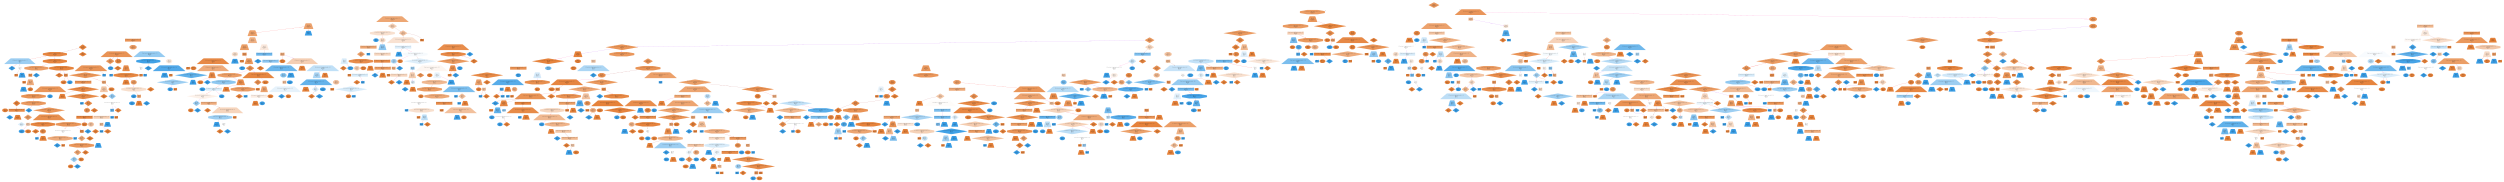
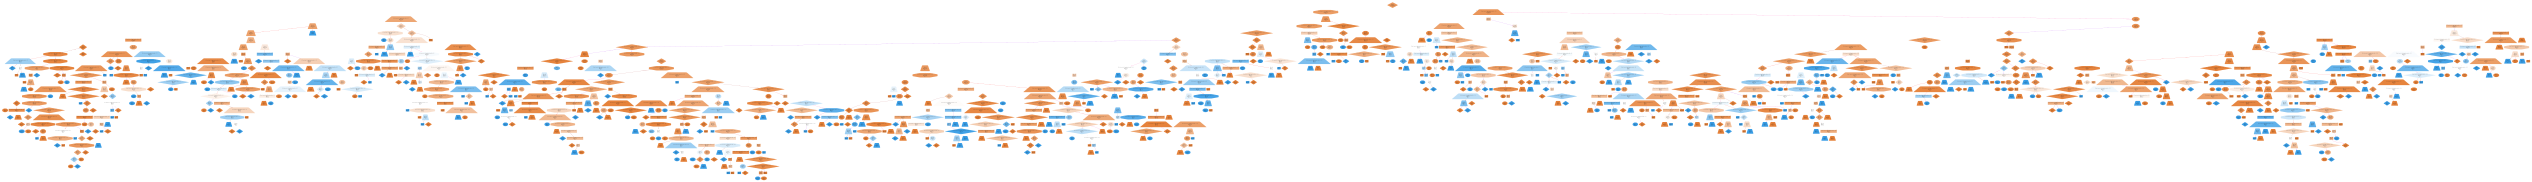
node "gini = 0.0 samples = 21 value = [0, 31] class = a": added
node "gini = 0.0 samples = 38 value = [59, 0] class = M": removed
node "gini = 0.0 samples = 55 value = [79, 0] class = M": shape octagon -> diamond
node "gini = 0.0 samples = 62 value = [98, 0] class = M": fillcolor #399de59c -> #e58139ff
node "gini = 0.0 samples = 115 value = [185, 0] class = M": fillcolor #e58139ff -> #399de5bf
node "gini = 0.0 samples = 10 value = [0, 15] class = a": shape folder -> diamond
node "gini = 0.0 samples = 8 value = [0, 13] class = a": shape octagon -> diamond
node "gini = 0.0 samples = 81 value = [127, 0] class = M": shape trapezium -> folder
node "gini = 0.0 samples = 26 value = [53, 0] class = M": shape folder -> trapezium
node "gini = 0.0 samples = 23 value = [41, 0] class = M": fillcolor #399de52e -> #e58139ff
node "gini = 0.0 samples = 6 value = [0, 6] class = a": fillcolor #e58139a7 -> #399de5ff
node "gini = 0.0 samples = 13 value = [0, 16] class = a": shape diamond -> folder
node "gini = 0.0 samples = 40 value = [61, 0] class = M": fillcolor #e58139ff -> #399de5b3
node "gini = 0.0 samples = 3 value = [8, 0] class = M": added
node "gini = 0.0 samples = 9 value = [17, 0] class = M": fillcolor #399de5aa -> #e58139ff
